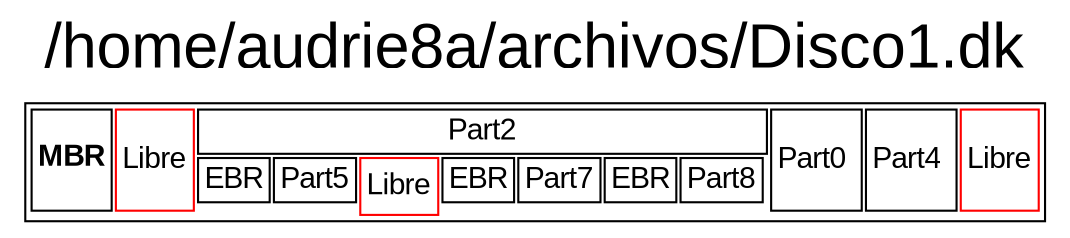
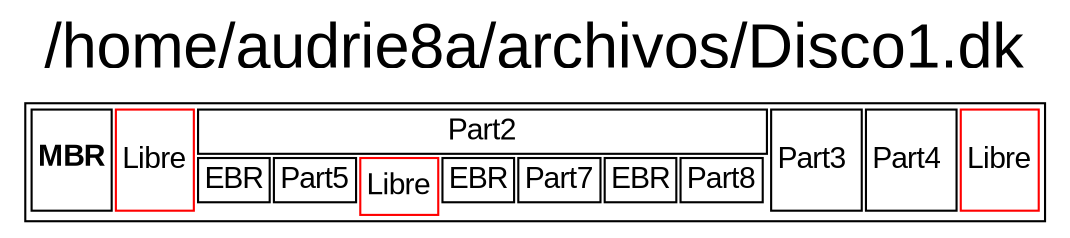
node "MBR": text "Part0" -> "Part3"
